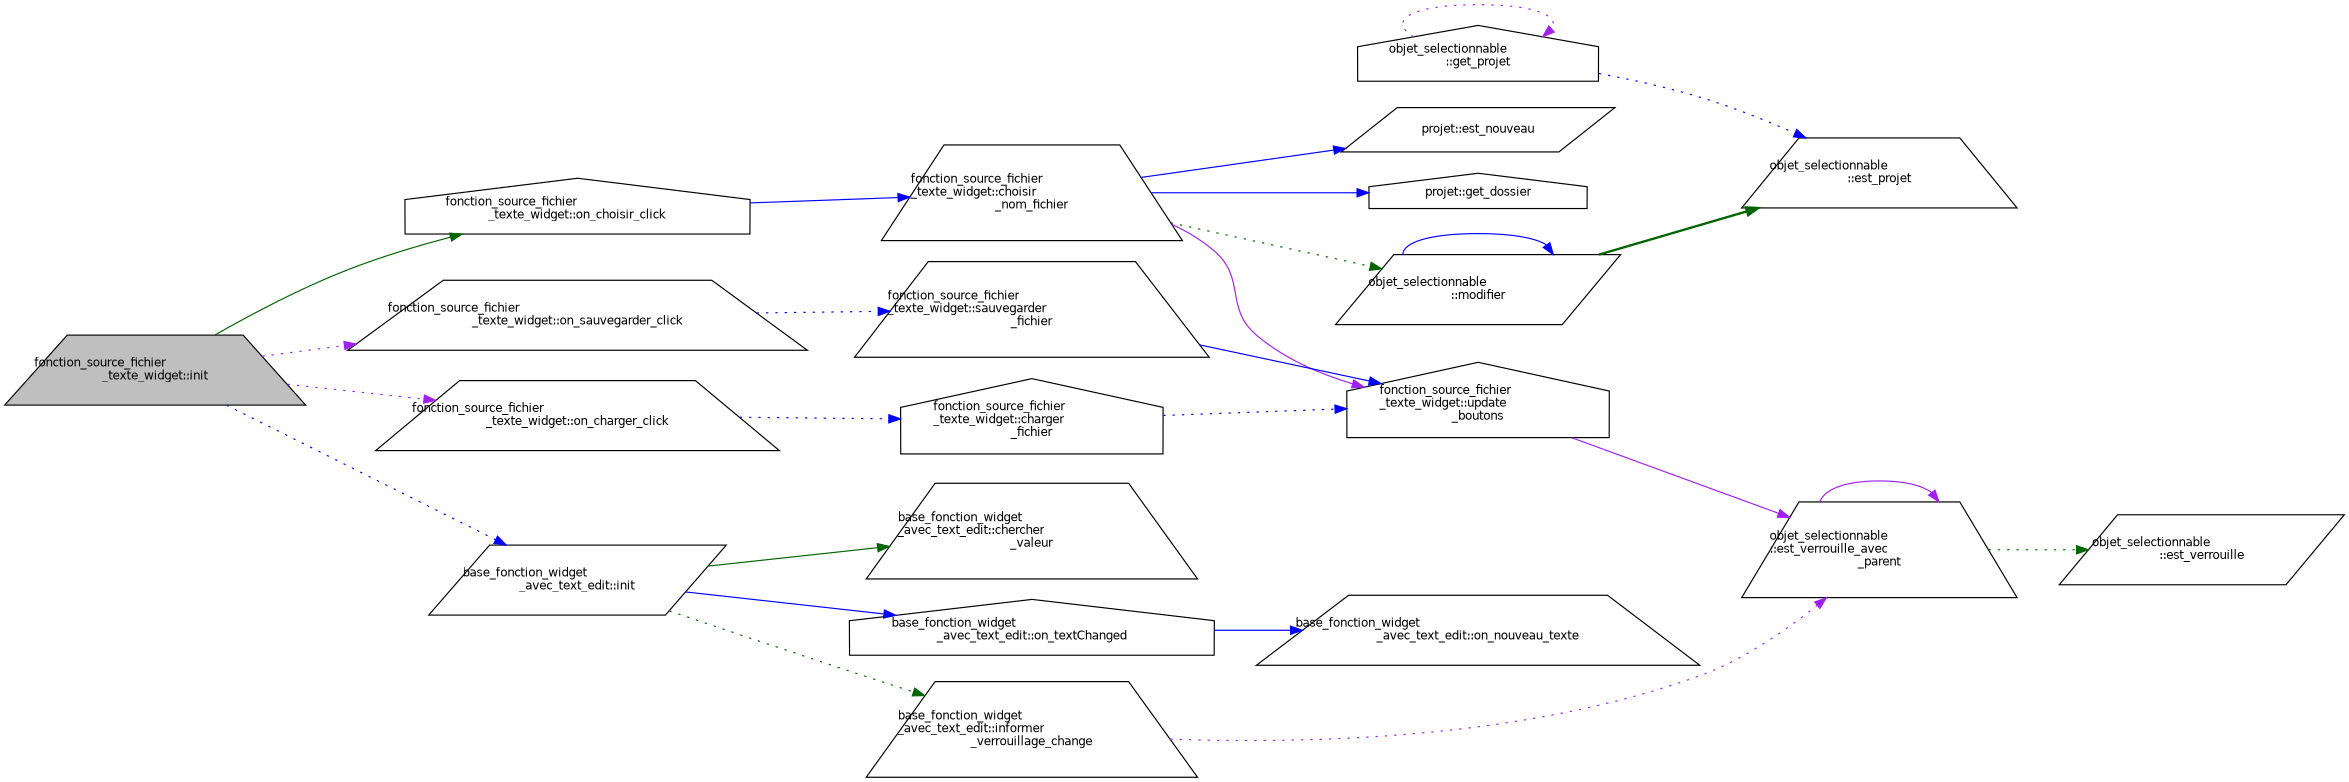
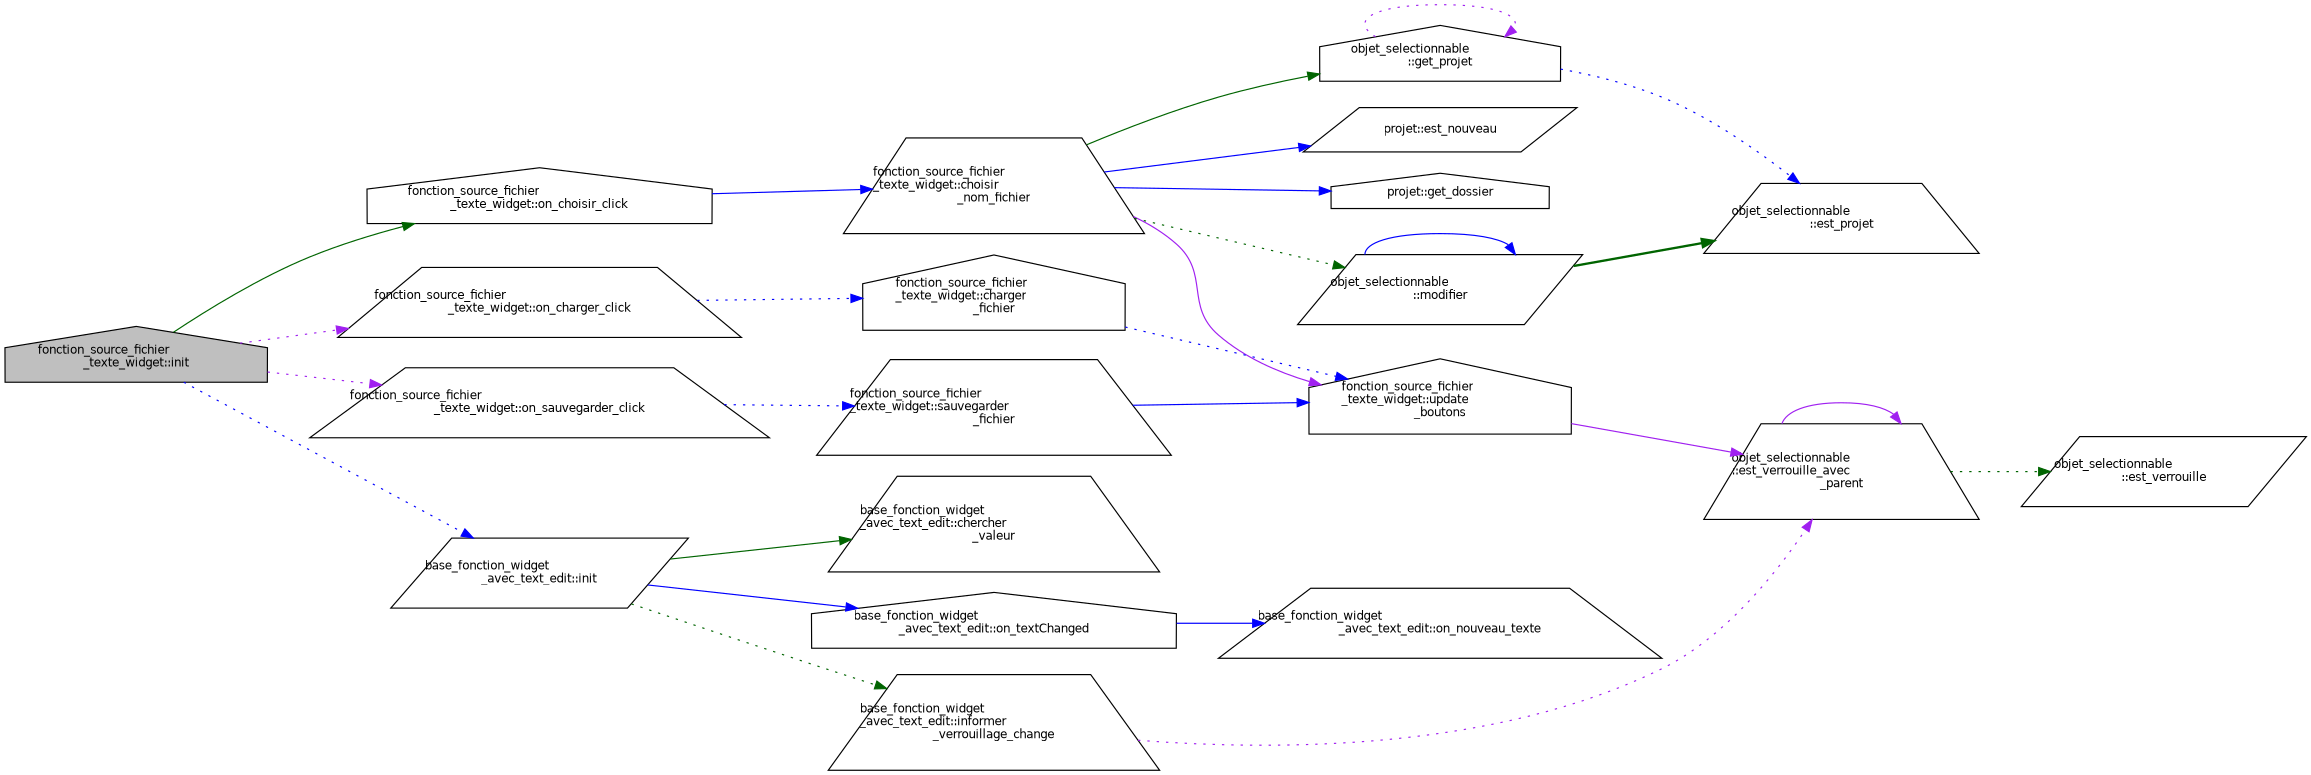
edge "fonction_source_fichier _texte_widget::choisir _nom_fichier" -> "objet_selectionnable ::get_projet": added
node "fonction_source_fichier _texte_widget::init": shape trapezium -> house
